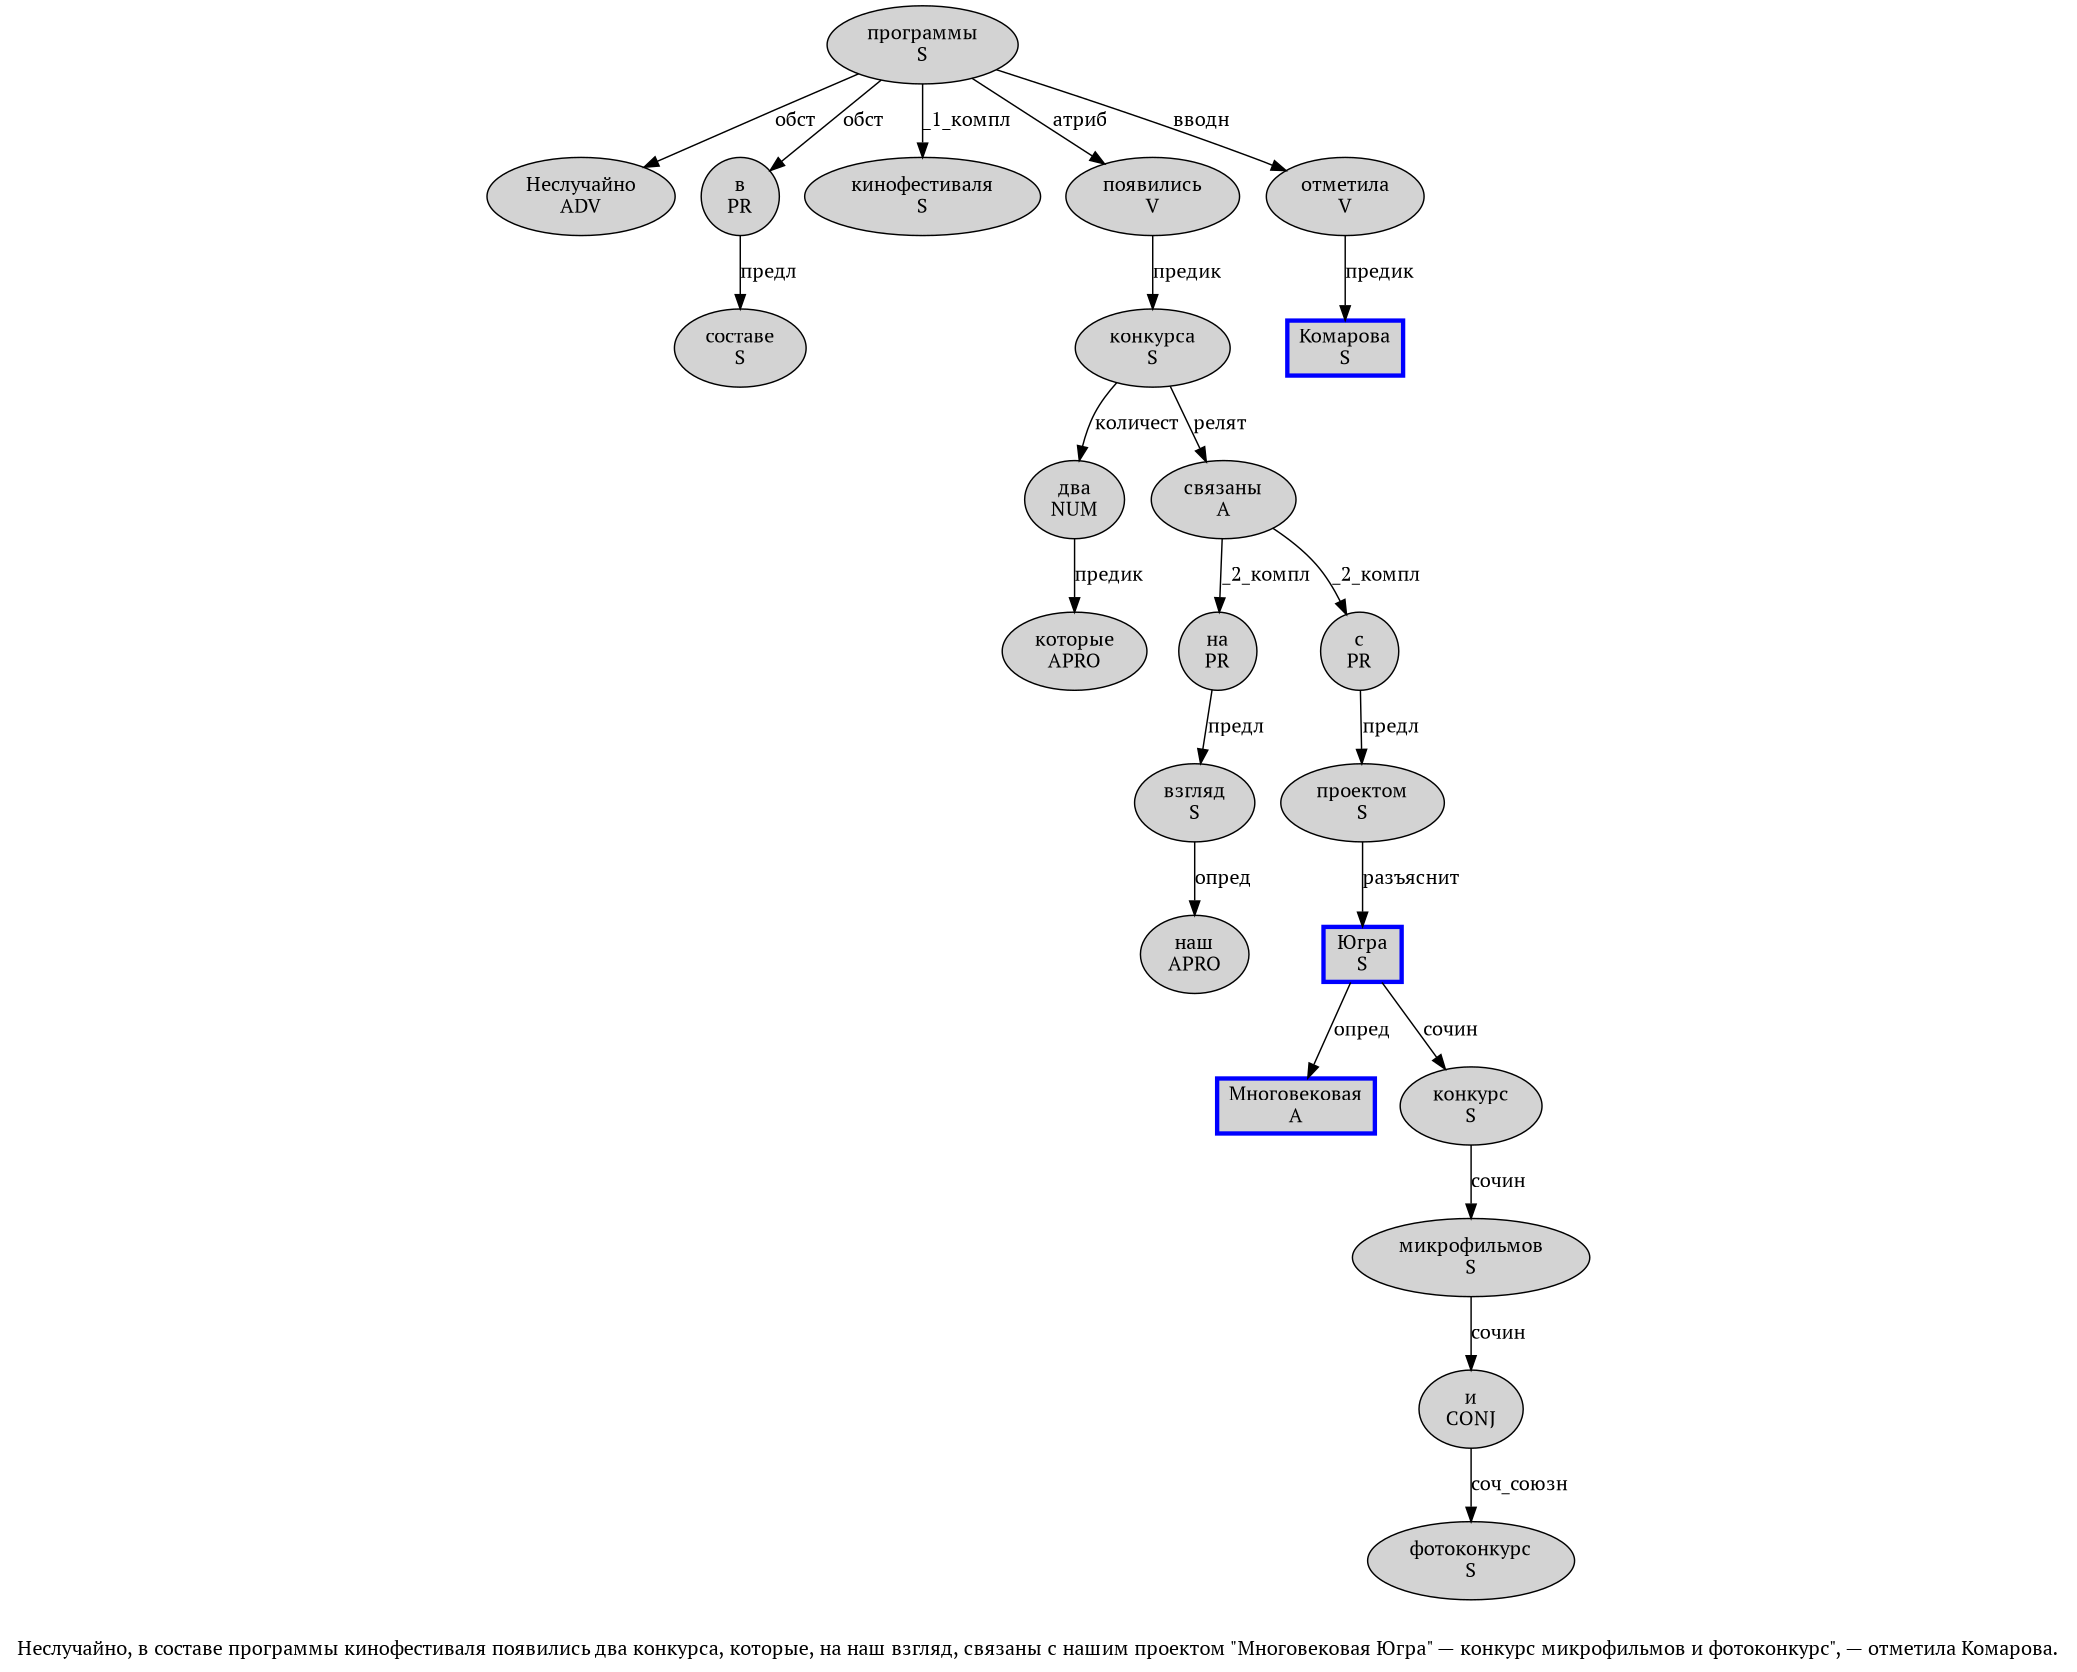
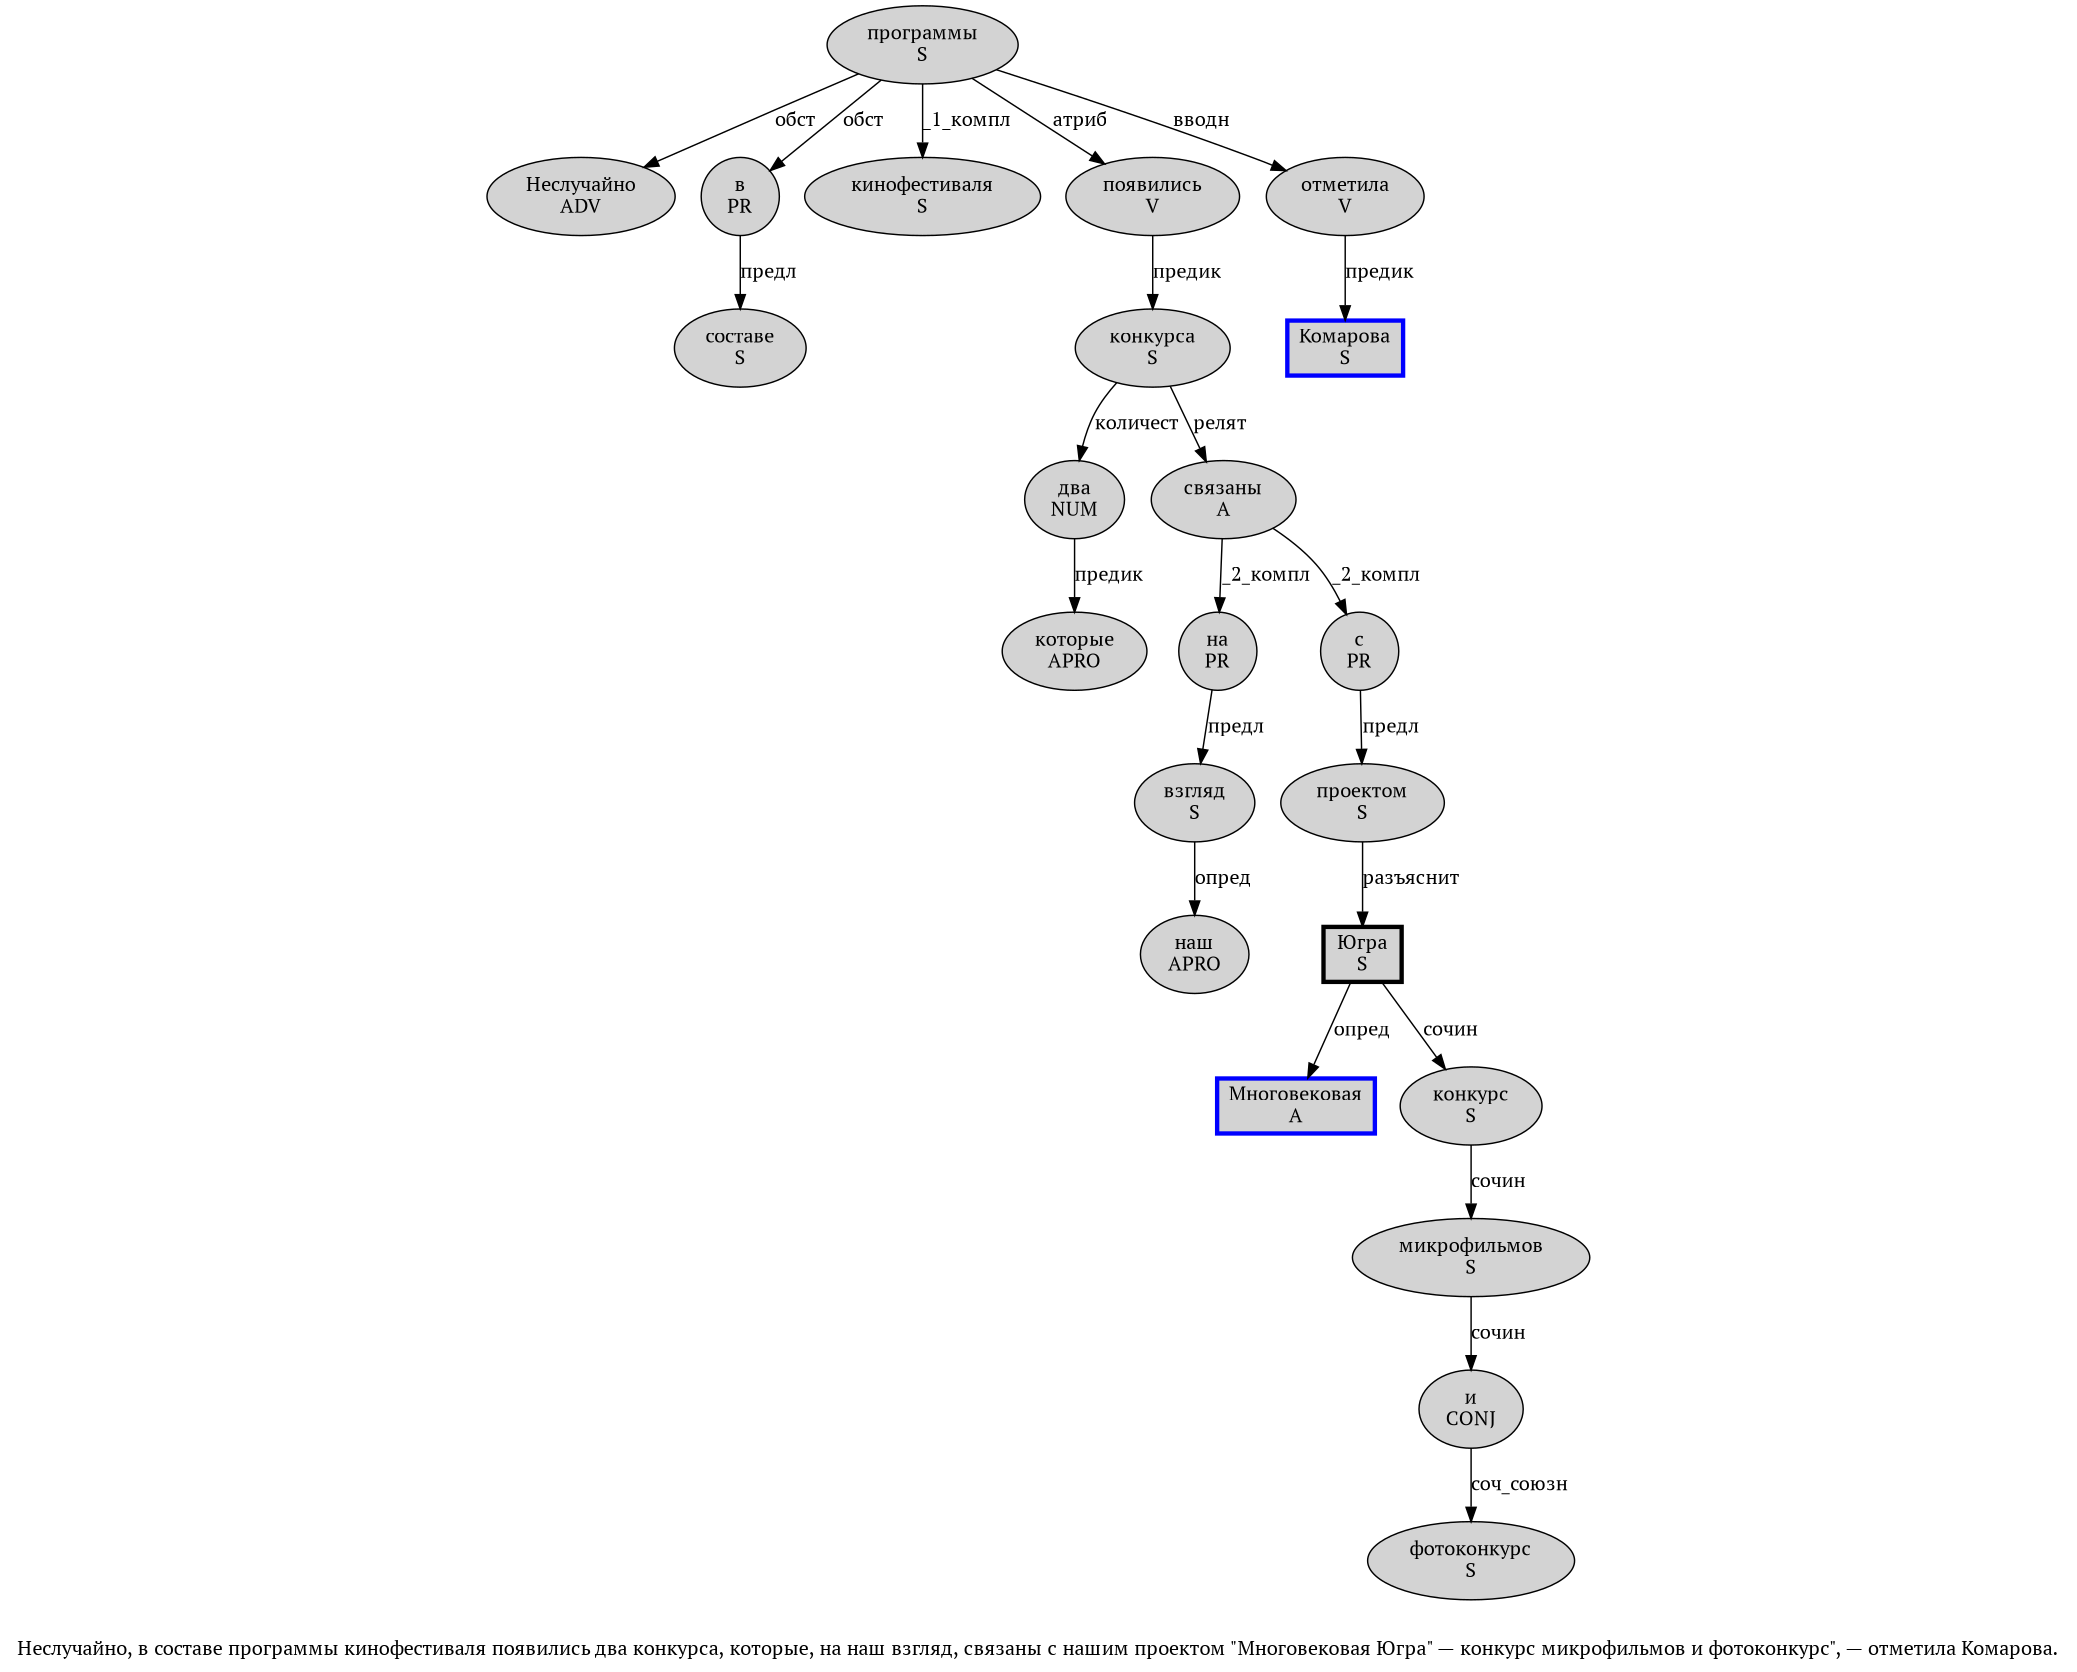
node "Югра S": color blue -> black
